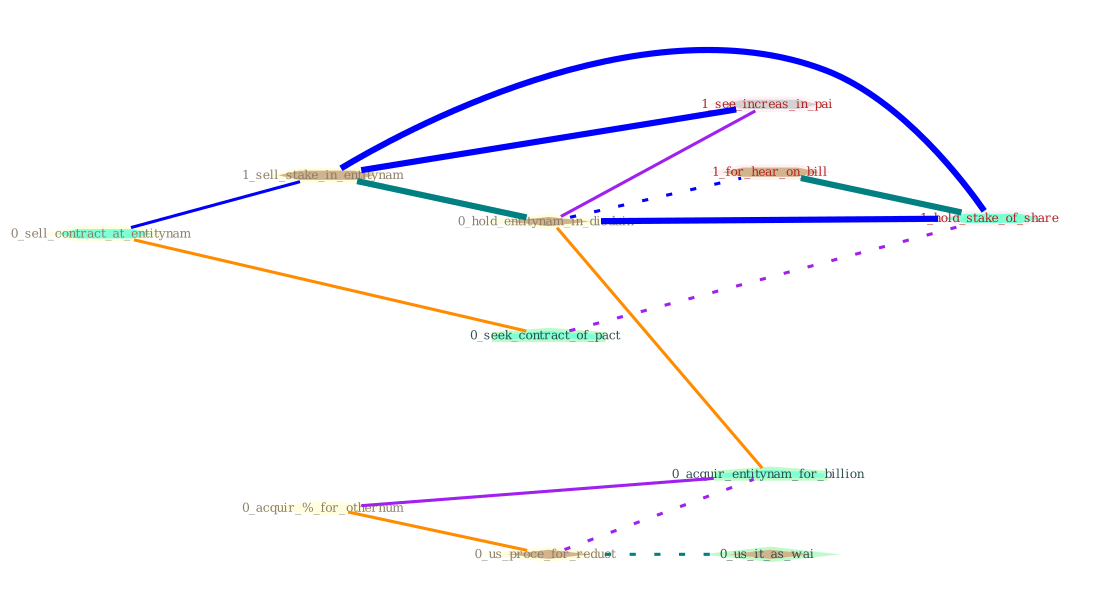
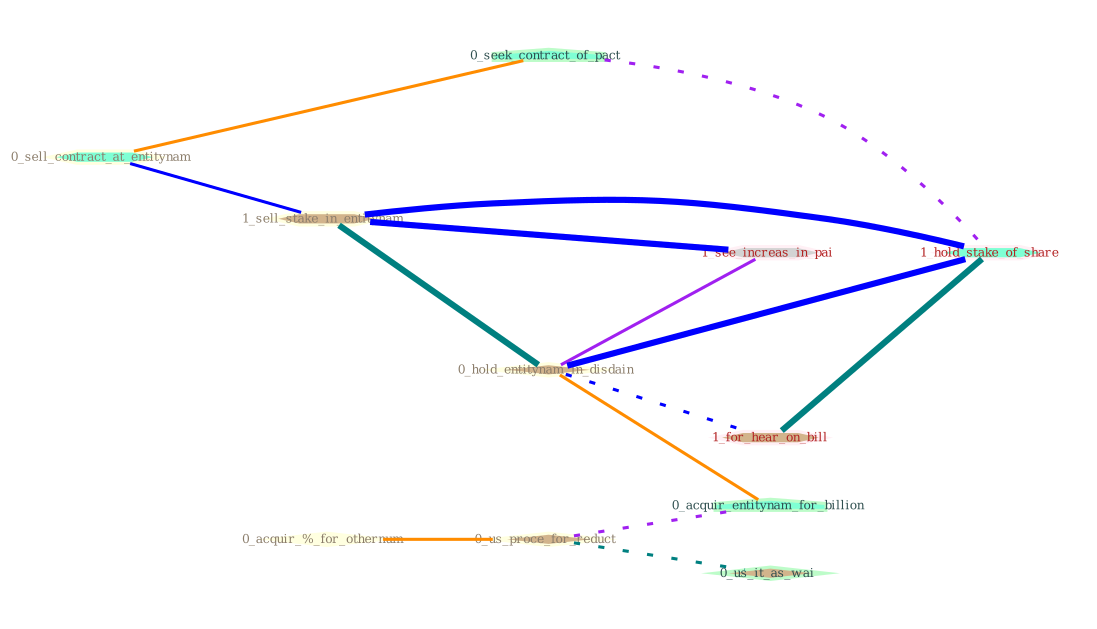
edge "0_acquir_entitynam_for_billion" -- "0_acquir_%_for_othernum": removed
